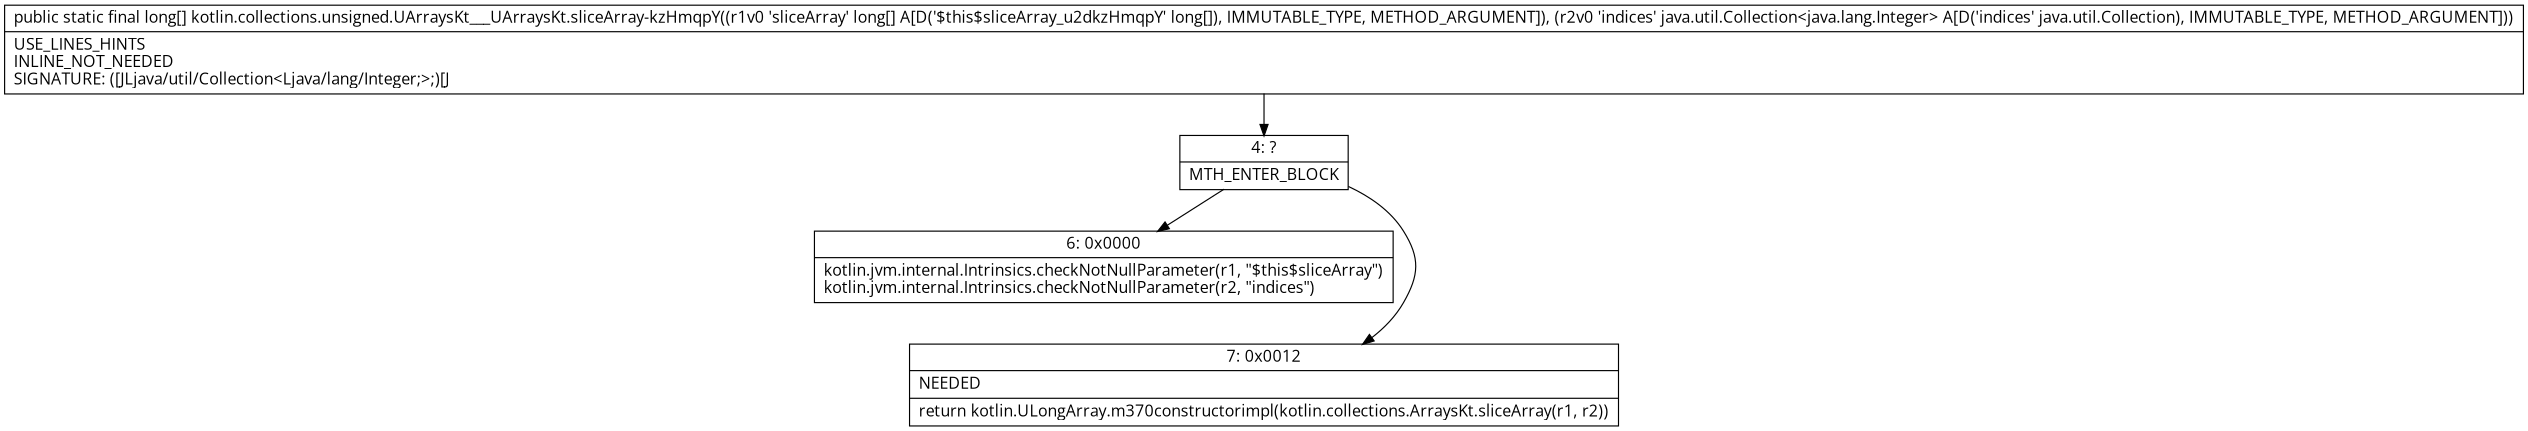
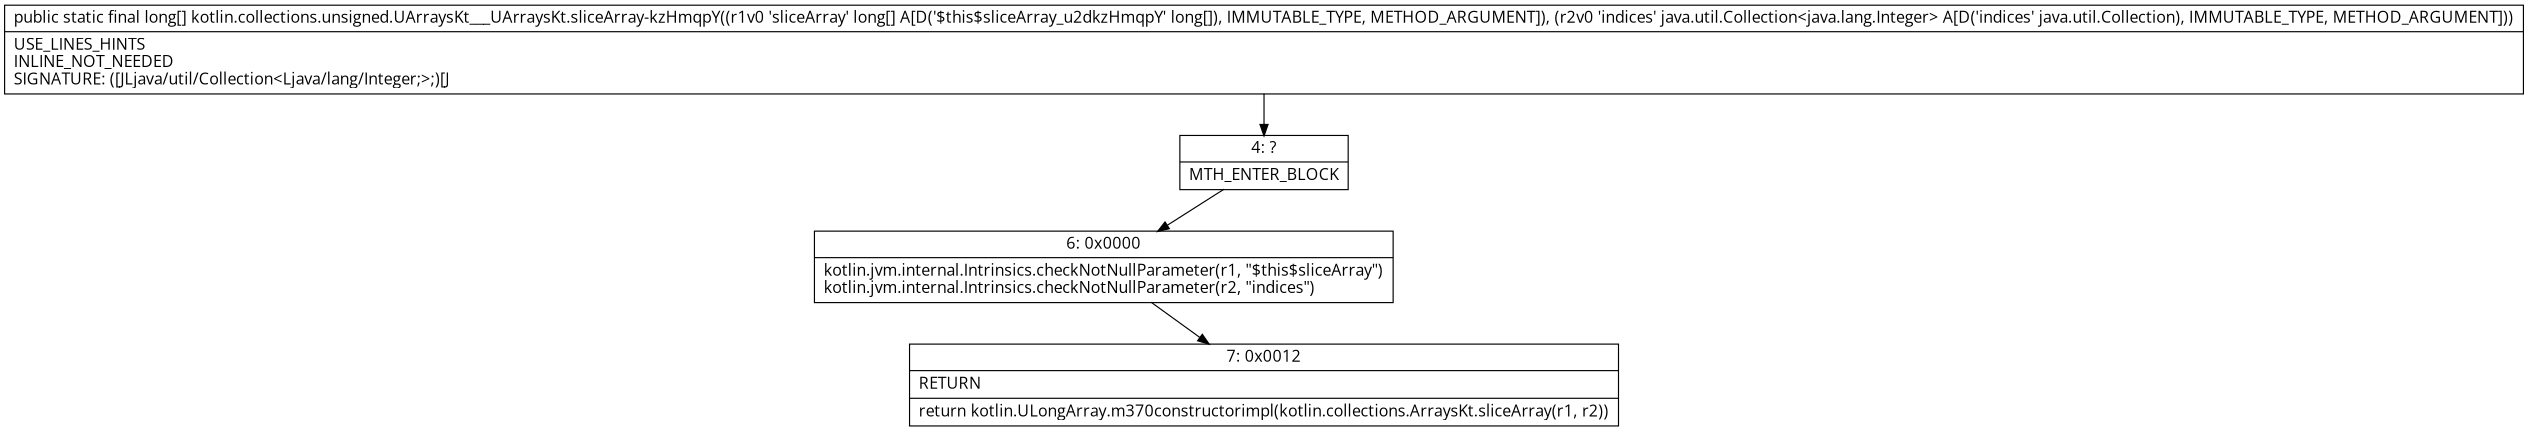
edge "4: ?" -> "7: 0x0012": now "6: 0x0000" -> "7: 0x0012"
node "7: 0x0012": text "NEEDED" -> "RETURN"
